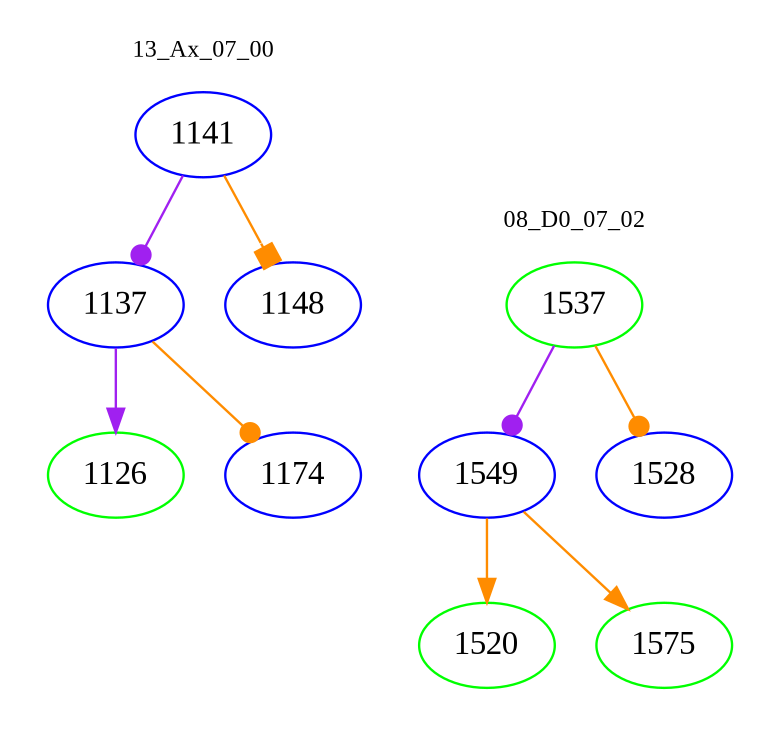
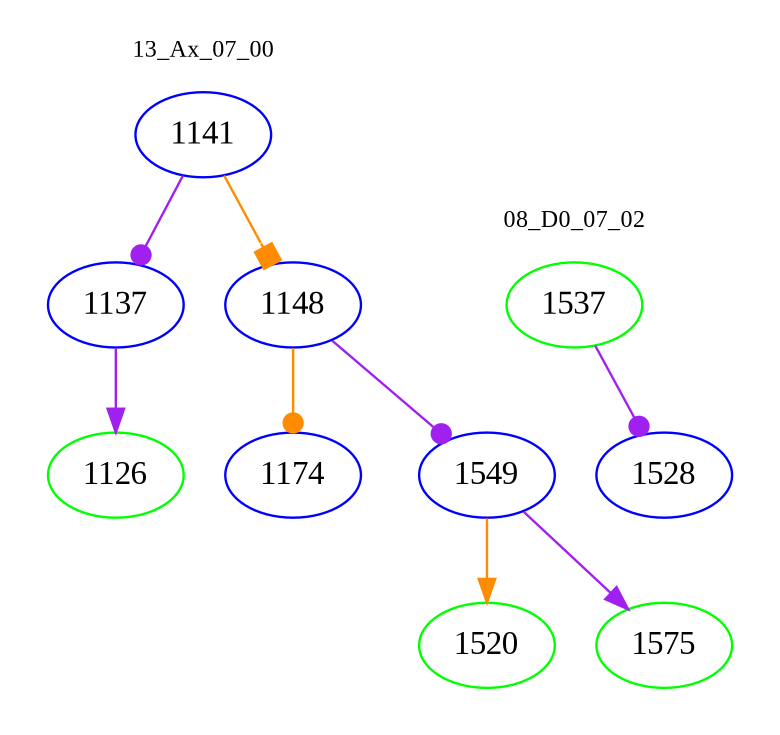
edge "1537" -> "1549": now "1148" -> "1549"
edge "1537" -> "1528": color darkorange -> purple
edge "1137" -> "1174": now "1148" -> "1174"
edge "1549" -> "1575": color darkorange -> purple
